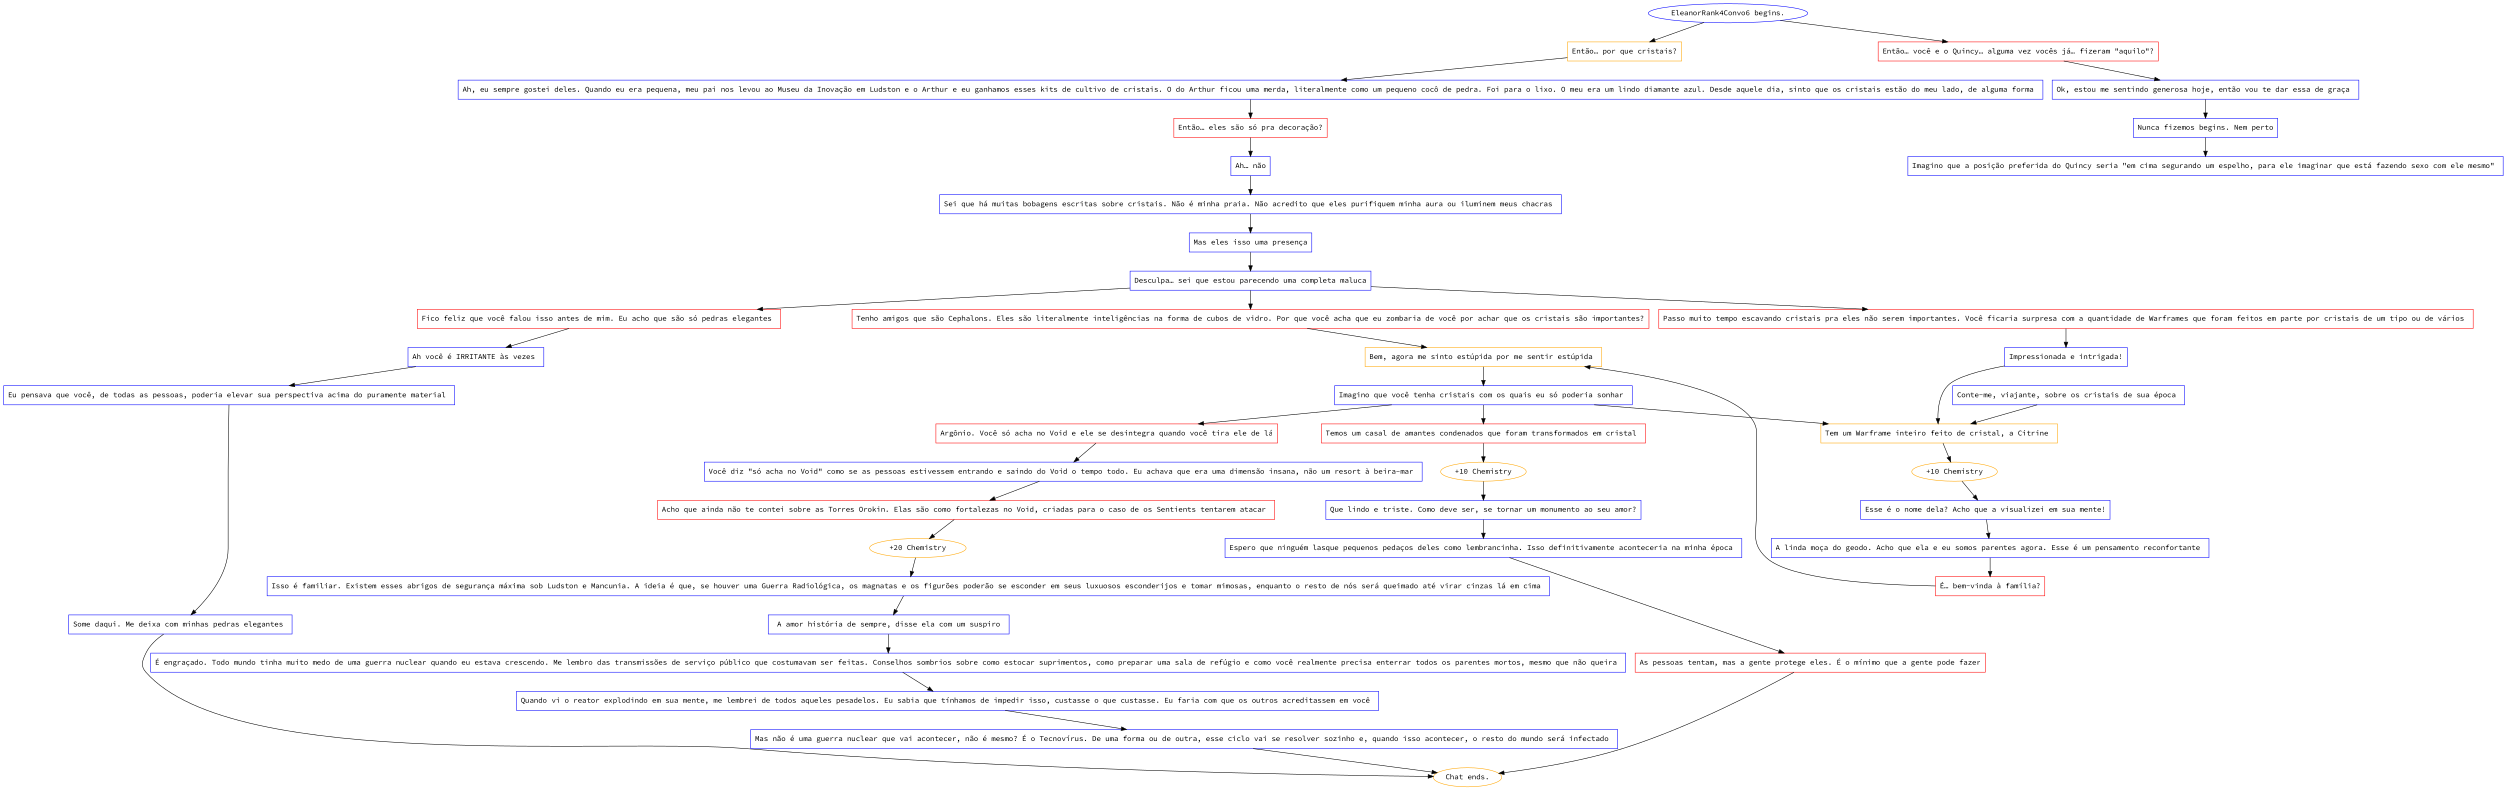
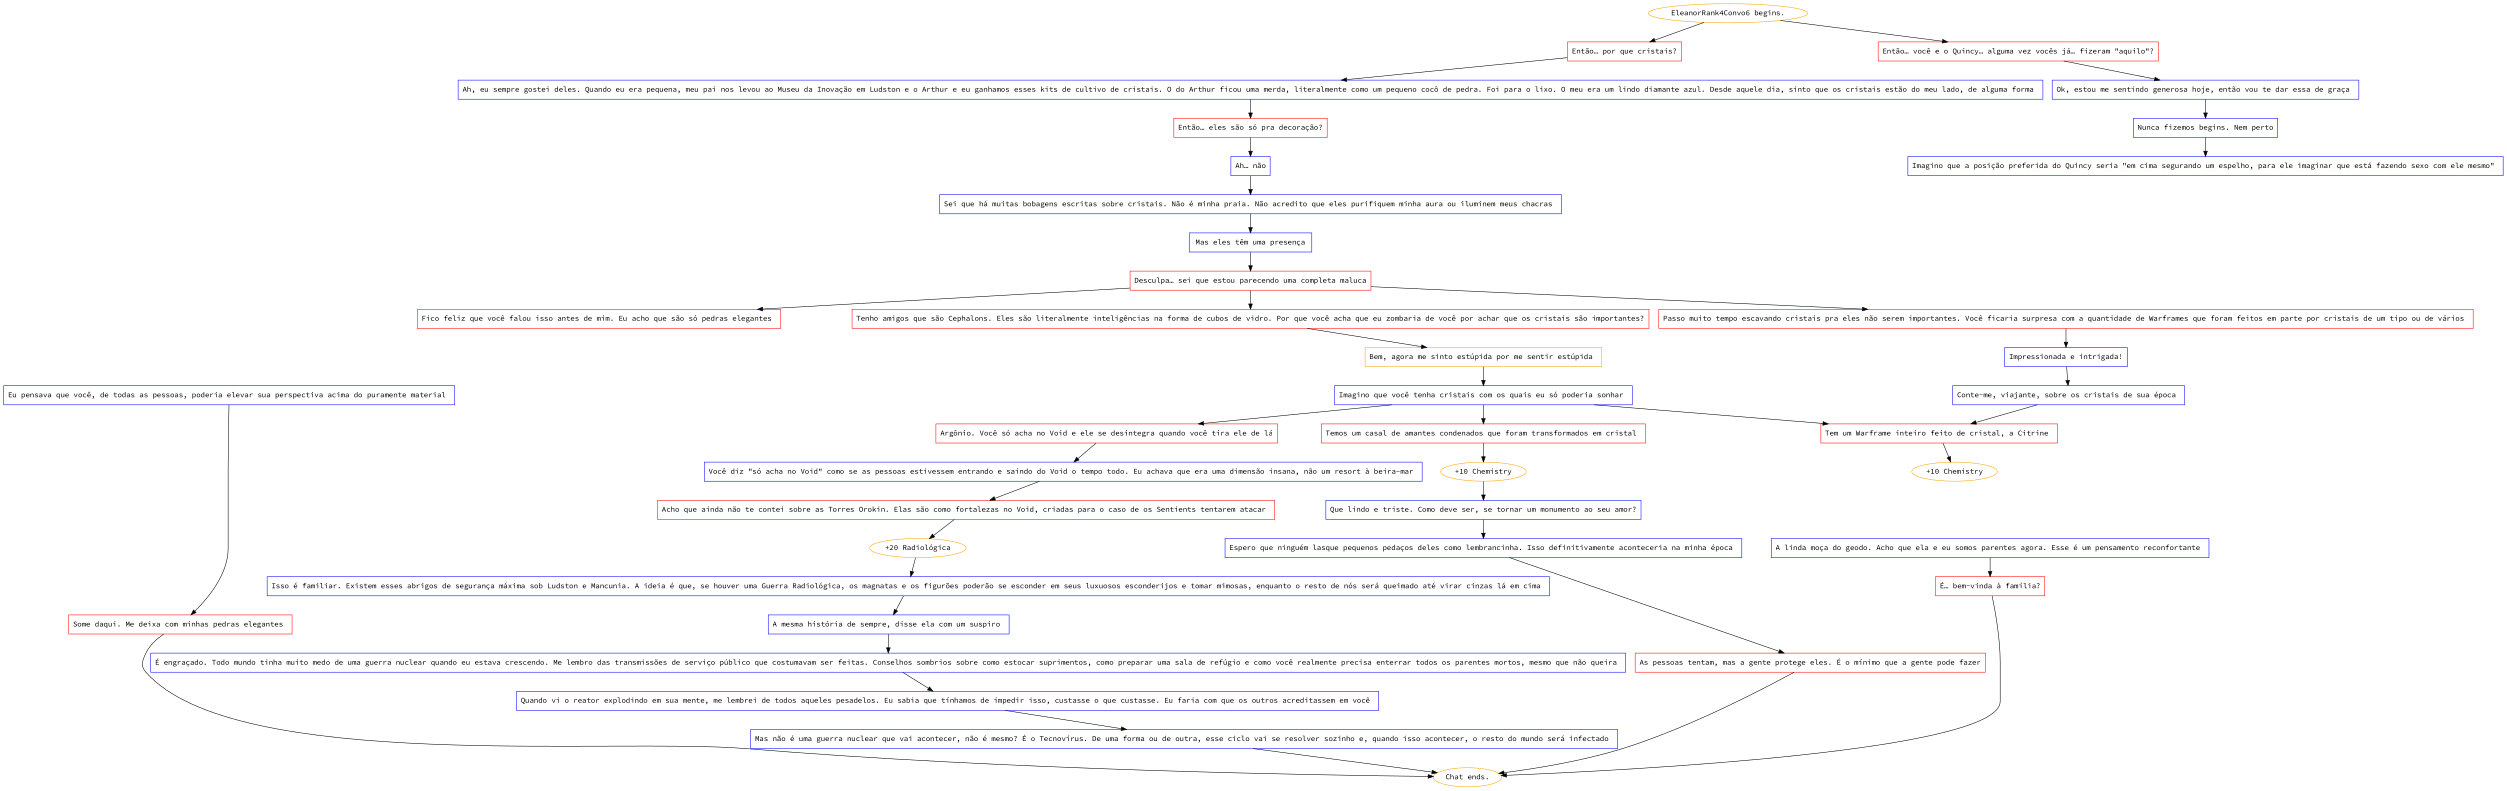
node "EleanorRank4Convo6 begins.": color blue -> orange
node "Então… por que cristais?": color orange -> red
node "Mas eles isso uma presença": label "Mas eles isso uma presença" -> "Mas eles têm uma presença"
node "Desculpa… sei que estou parecendo uma completa maluca": color blue -> red
node "Ah você é IRRITANTE às vezes": removed
edge "Impressionada e intrigada!" -> "Tem um Warframe inteiro feito de cristal, a Citrine": now "Impressionada e intrigada!" -> "Conte-me, viajante, sobre os cristais de sua época"
node "Tem um Warframe inteiro feito de cristal, a Citrine": color orange -> red
edge "É… bem-vinda à família?" -> "Bem, agora me sinto estúpida por me sentir estúpida": now "É… bem-vinda à família?" -> "Chat ends."
node "Esse é o nome dela? Acho que a visualizei em sua mente!": removed
node "+20 Chemistry": label "+20 Chemistry" -> "+20 Radiológica"
node "Some daqui. Me deixa com minhas pedras elegantes": color blue -> red
node "A amor história de sempre, disse ela com um suspiro": label "A amor história de sempre, disse ela com um suspiro" -> "A mesma história de sempre, disse ela com um suspiro"
